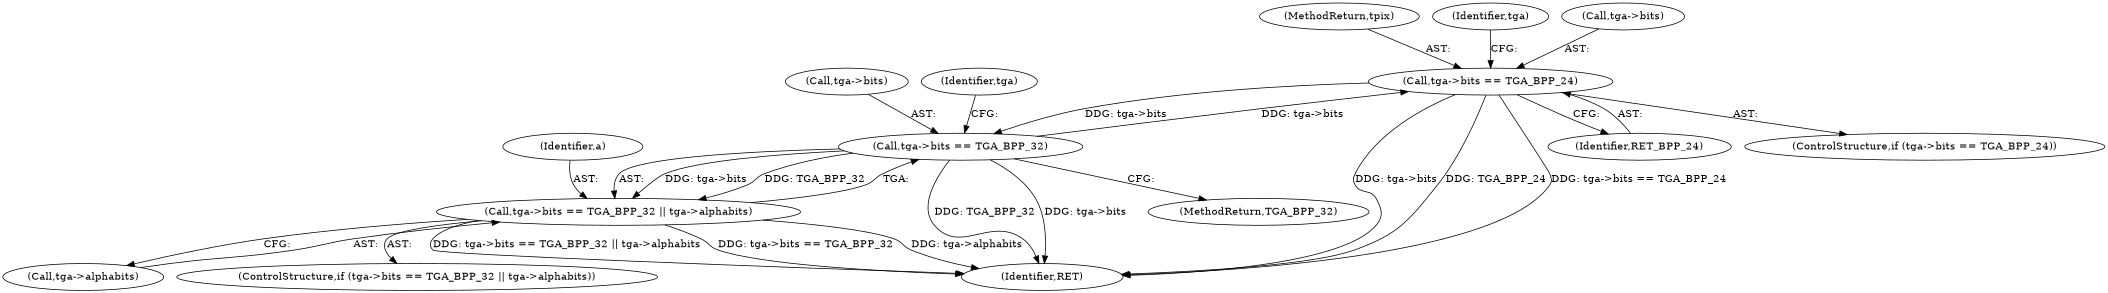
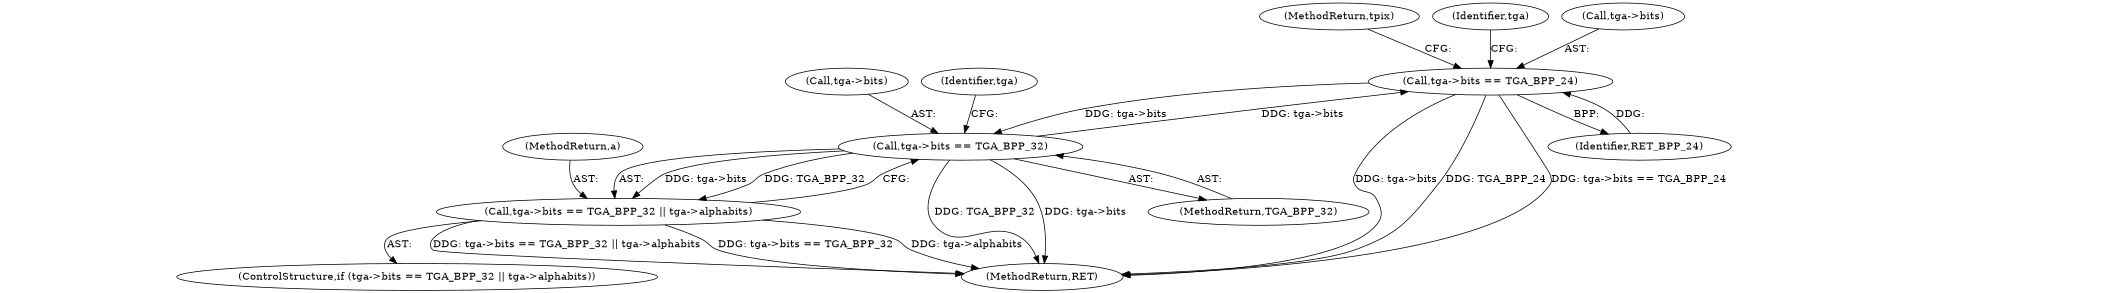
edge "(MethodReturn,tpix)" -> "(Call,tga->bits == TGA_BPP_24)": label "AST: " -> "CFG: "
edge "(Call,tga->bits == TGA_BPP_24)" -> "(Identifier,RET_BPP_24)": label "CFG: " -> "BPP: "
edge "(Identifier,RET_BPP_24)" -> "(Call,tga->bits == TGA_BPP_24)": label "AST: " -> "DDG: "
node "(Identifier,a)": label "(Identifier,a)" -> "(MethodReturn,a)"
node "(ControlStructure,if (tga->bits == TGA_BPP_24))": removed
edge "(MethodReturn,TGA_BPP_32)" -> "(Call,tga->bits == TGA_BPP_32)": added, label "AST:"
edge "(Call,tga->bits == TGA_BPP_32 || tga->alphabits)" -> "(Call,tga->bits == TGA_BPP_32)": label "TGA: " -> "CFG: "
edge "(Call,tga->bits == TGA_BPP_32)" -> "(MethodReturn,TGA_BPP_32)": label "CFG: " -> "AST: "
node "(Call,tga->alphabits)": removed
node "(Identifier,RET)": label "(Identifier,RET)" -> "(MethodReturn,RET)"
